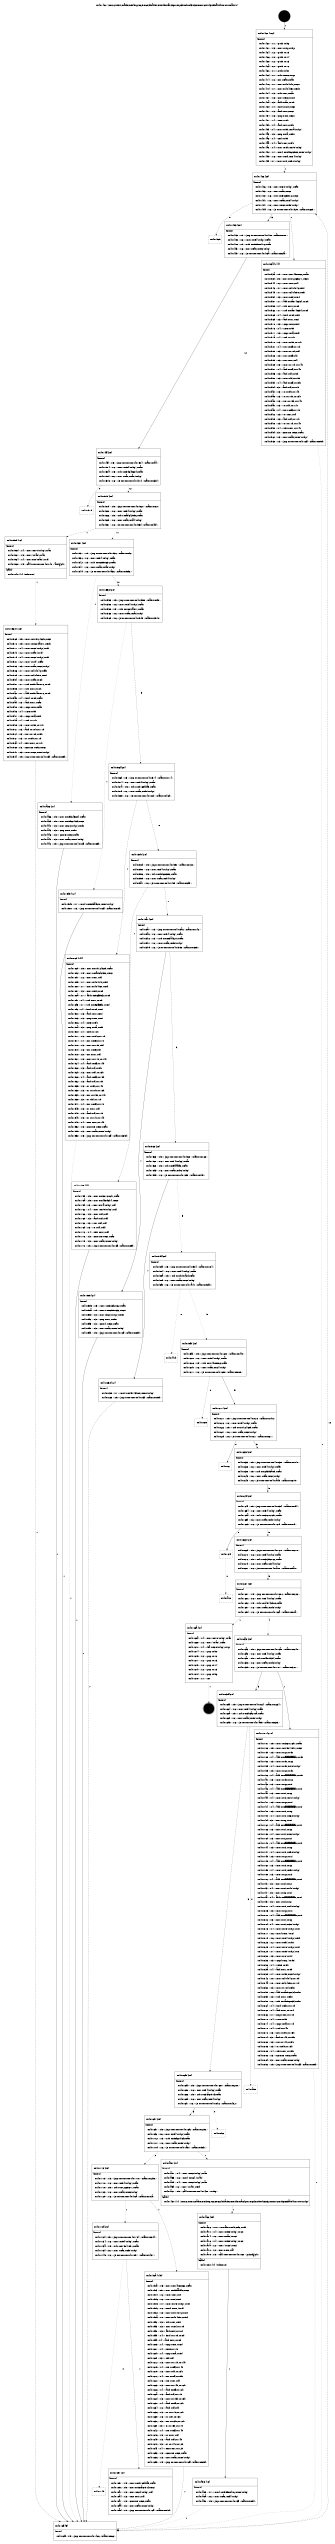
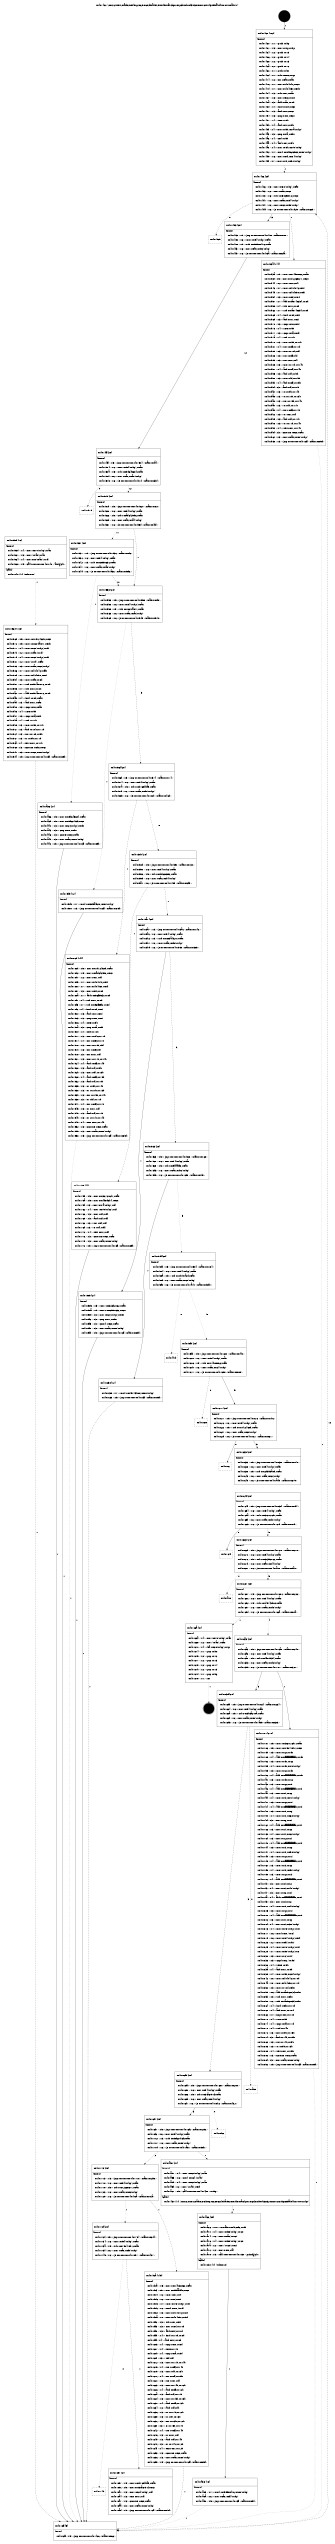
edge "0x40151b [28]" -> "0x40195d [16]": now "0x40151b [28]" -> "0x401553 [28]"
edge "0x401633 [28]" -> "0x40164f [28]": removed, label "5"
edge "0x401c7f" -> "0x401a00": now "0x40166b [28]" -> "0x401a00"
